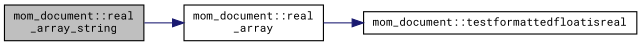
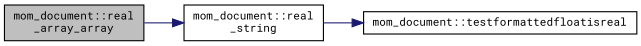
node "mom_document::real _array_string": label "mom_document::real _array_string" -> "mom_document::real _array_array"
node "mom_document::real _array": label "mom_document::real _array" -> "mom_document::real _string"
